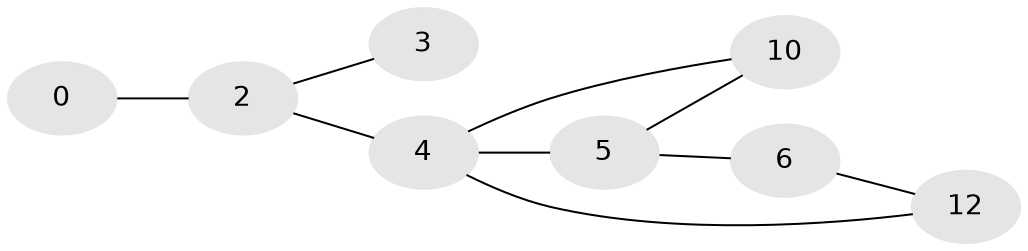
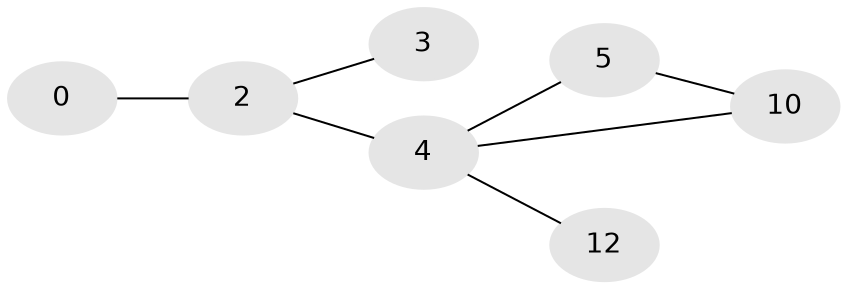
node "6": removed
